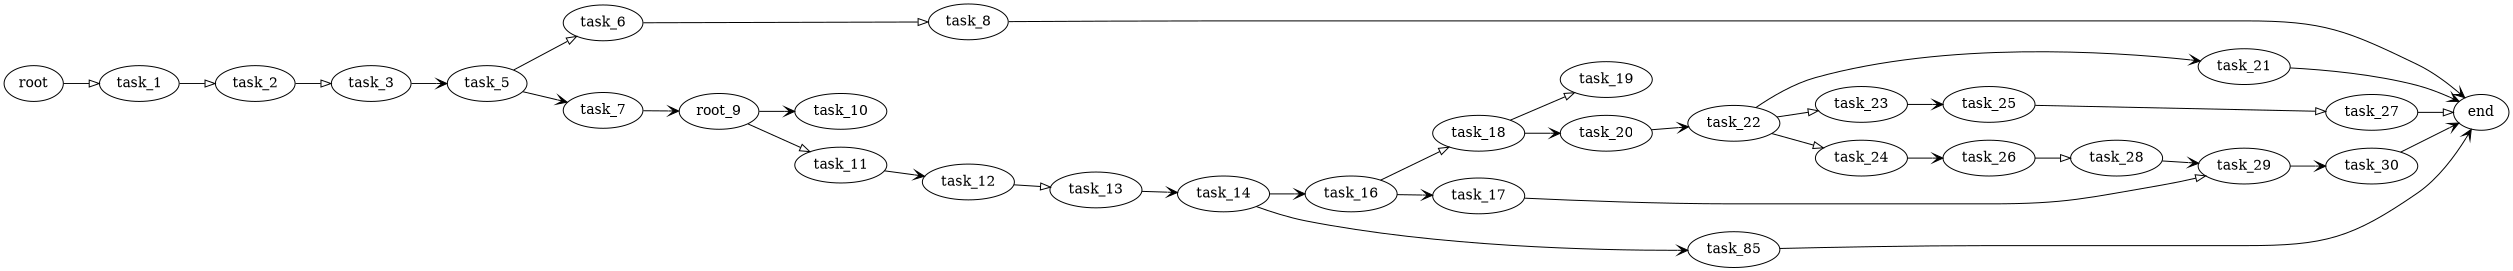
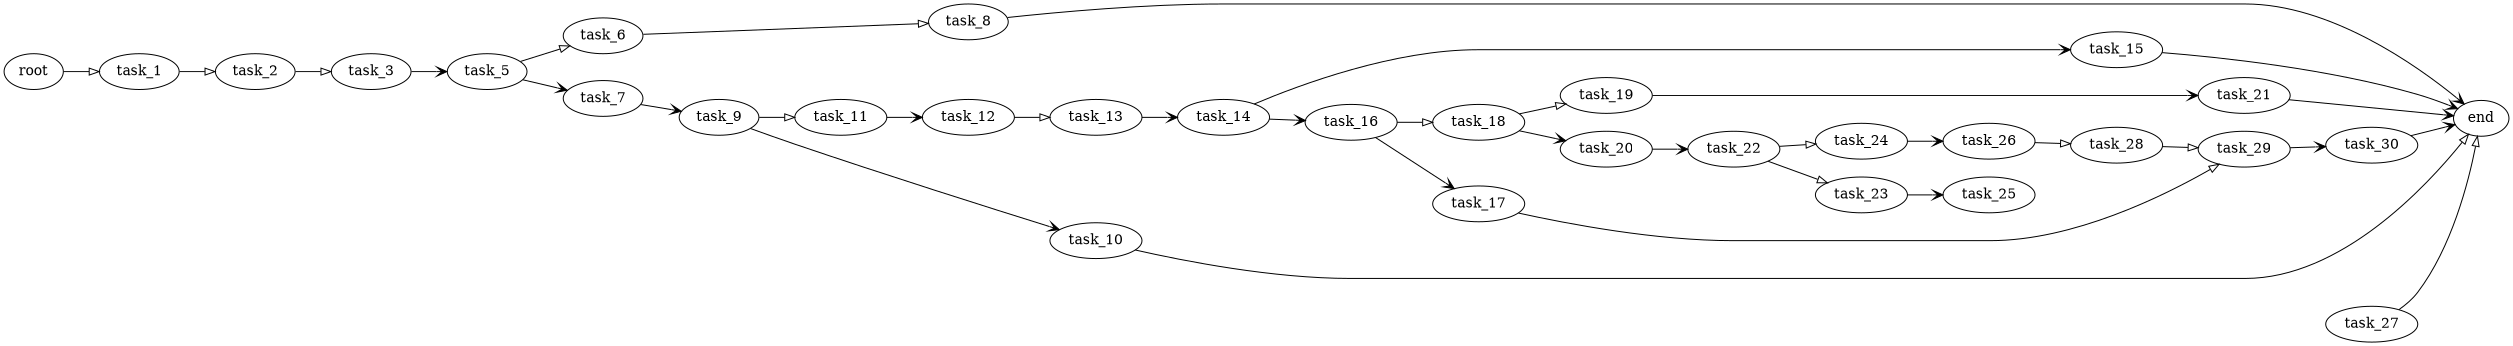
edge "task_22" -> "task_21": now "task_19" -> "task_21"
edge "task_25" -> "task_27": removed
node "root_9": label "root_9" -> "task_9"
edge "task_28" -> "task_29": arrowhead vee -> onormal
node "task_85": label "task_85" -> "task_15"
edge "task_10" -> "end": added
